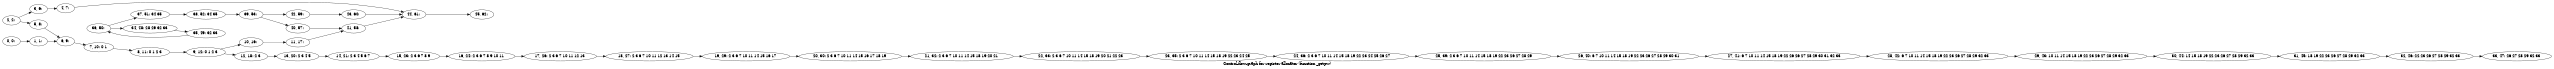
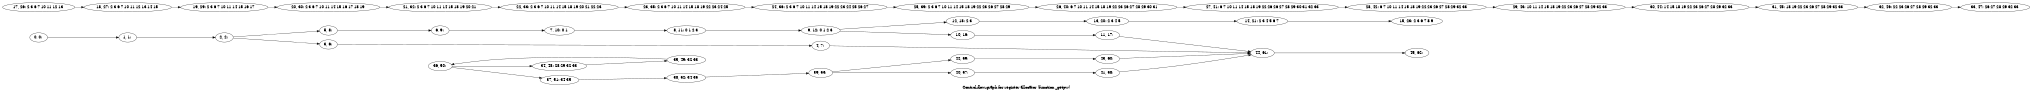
edge "11, 17:" -> "41, 58:": now "11, 17:" -> "44, 61:"
edge "1, 1:" -> "6, 9:": now "1, 1:" -> "2, 2:"
node "16, 24: 2 3 6 7 8 9 10 11": removed
